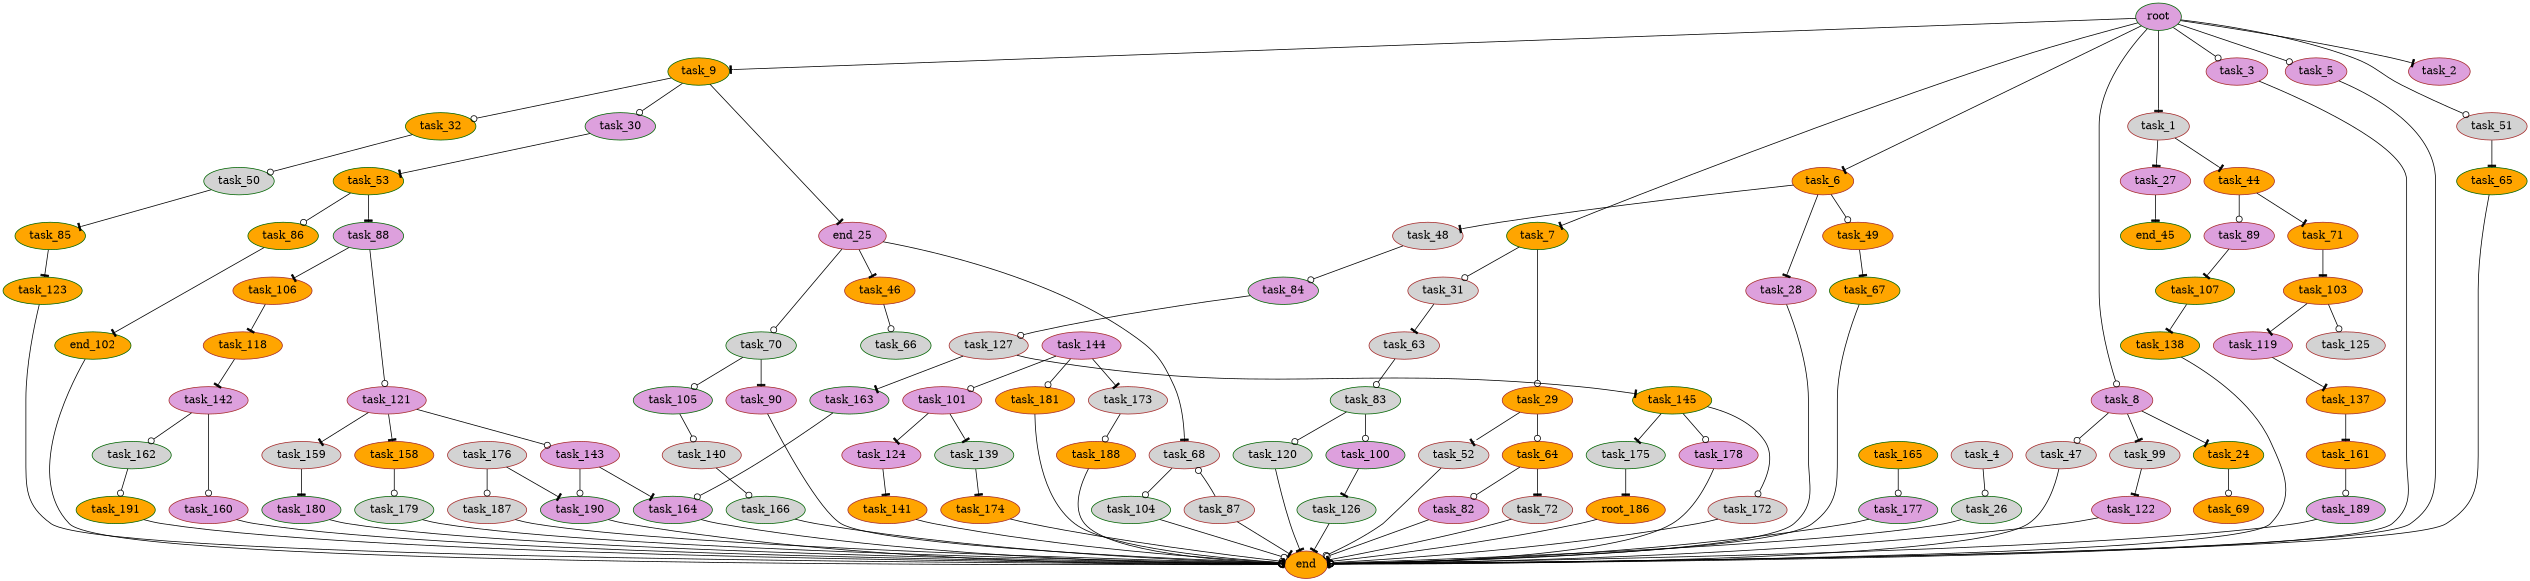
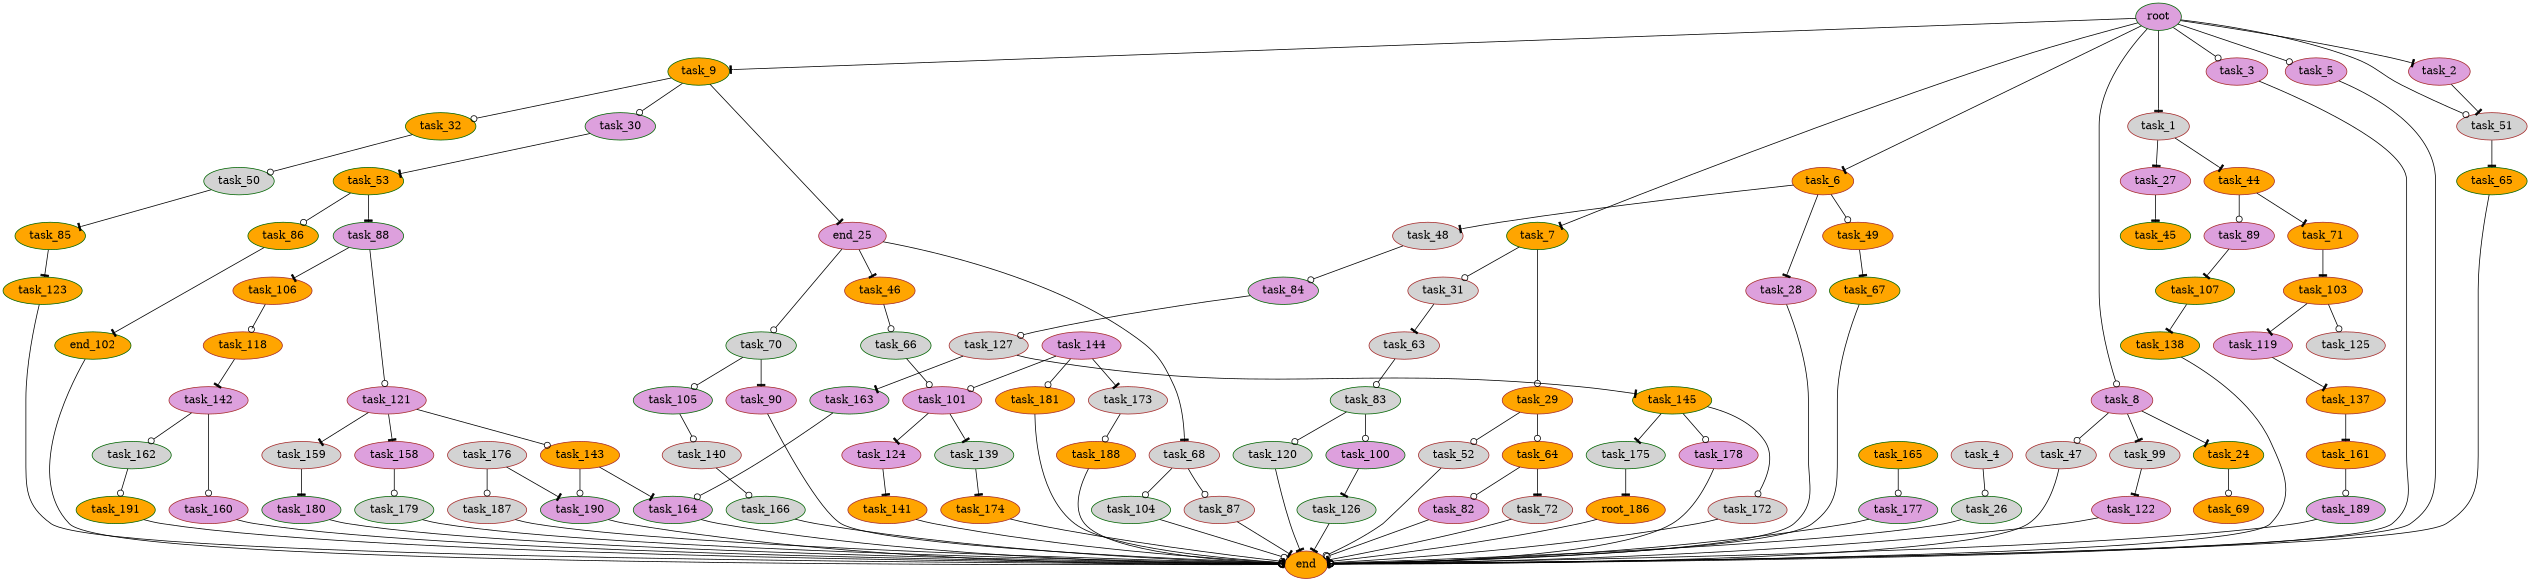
edge "task_2" -> "task_51": added
node "end_45": label "end_45" -> "task_45"
edge "task_106" -> "task_118": arrowhead tee -> odot
edge "task_66" -> "task_101": added
edge "task_29" -> "task_52": arrowhead tee -> odot
node "task_158": fillcolor orange -> plum
node "task_143": fillcolor plum -> orange
edge "task_87" -> "task_68": reversed
